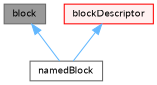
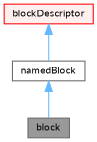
edge "namedBlock" -> "block": reversed
